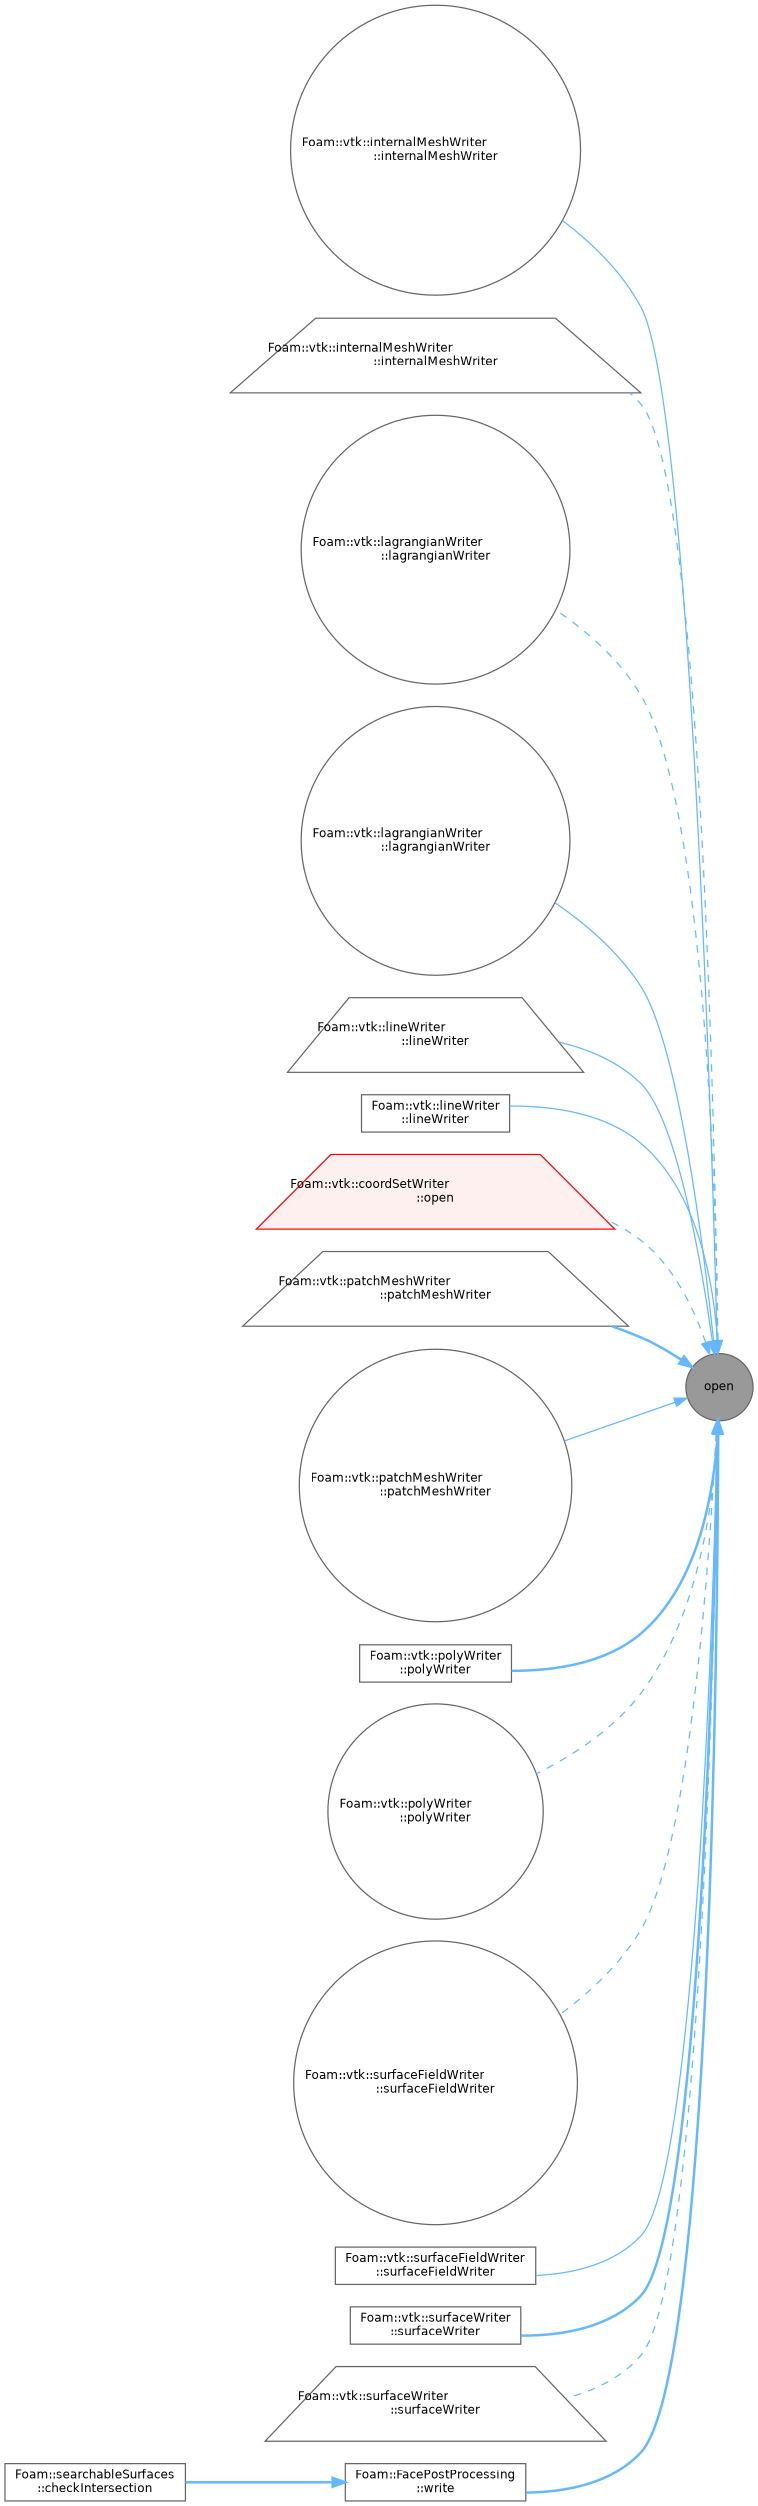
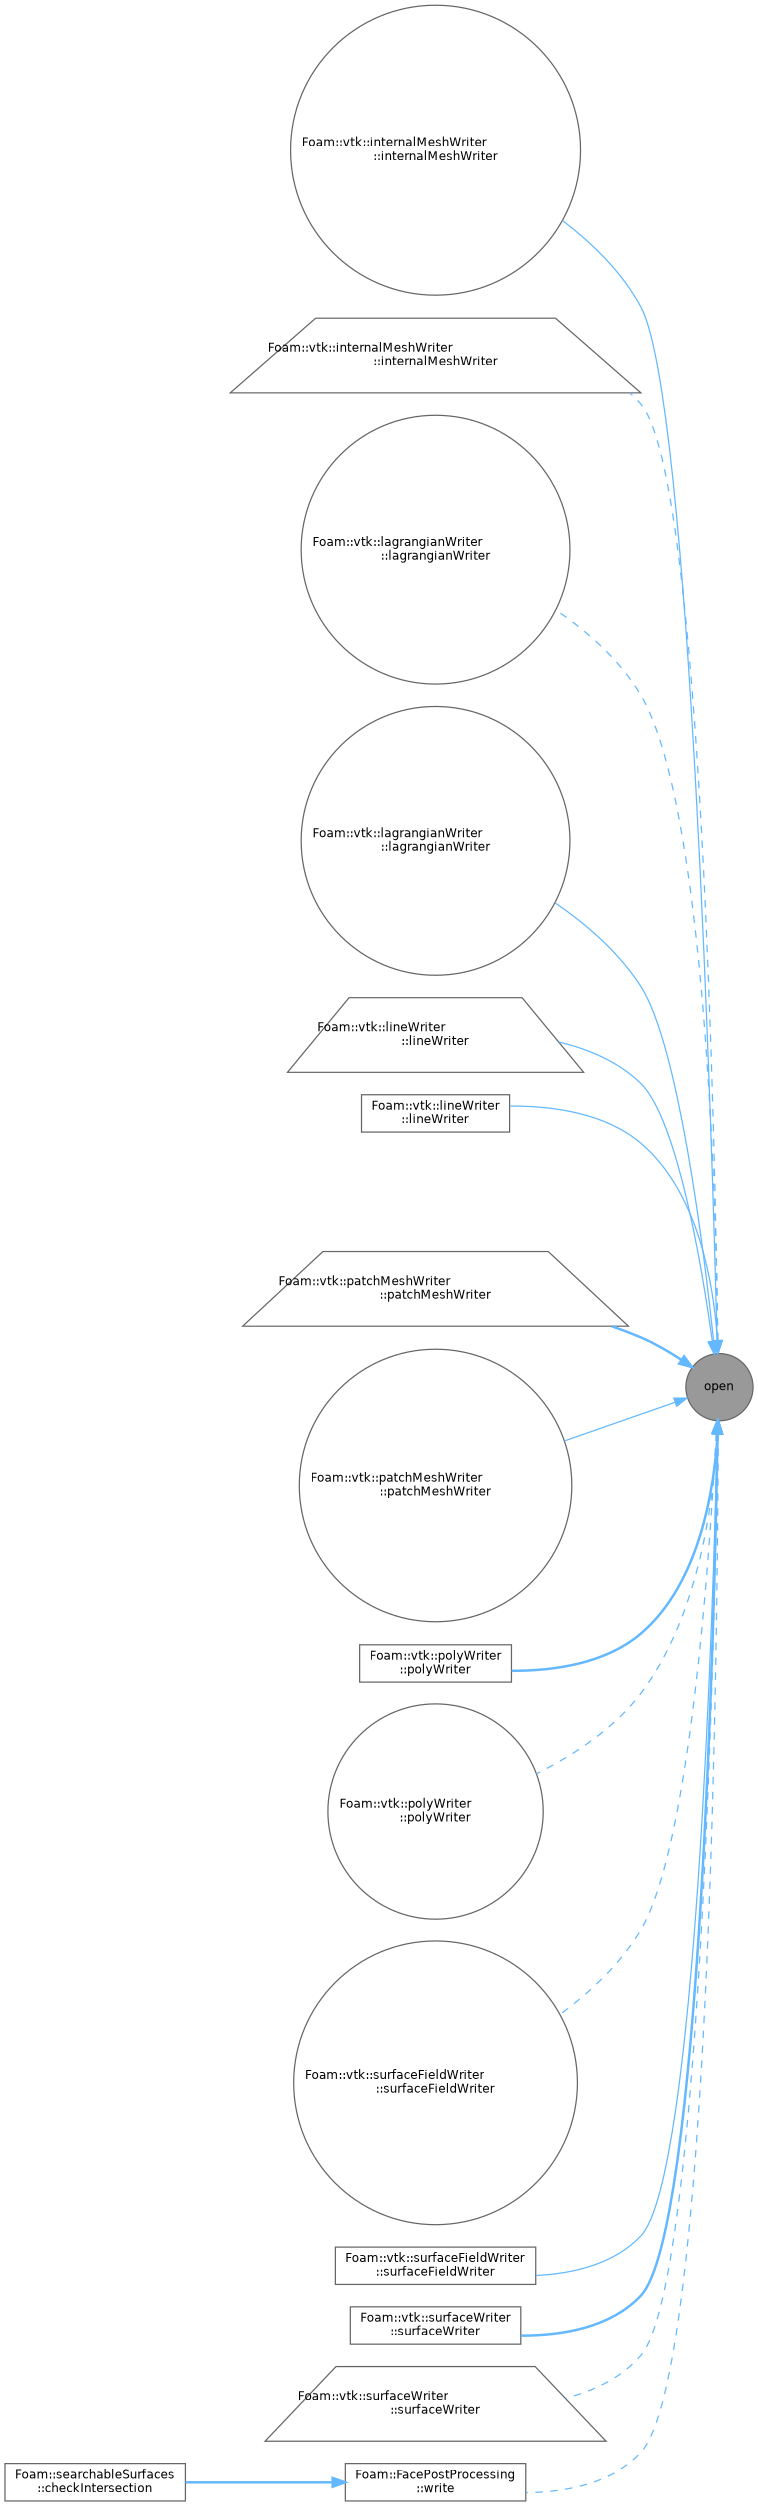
node "Foam::vtk::coordSetWriter ::open": removed
edge "Foam::FacePostProcessing ::write" -> "open": style bold -> dashed
